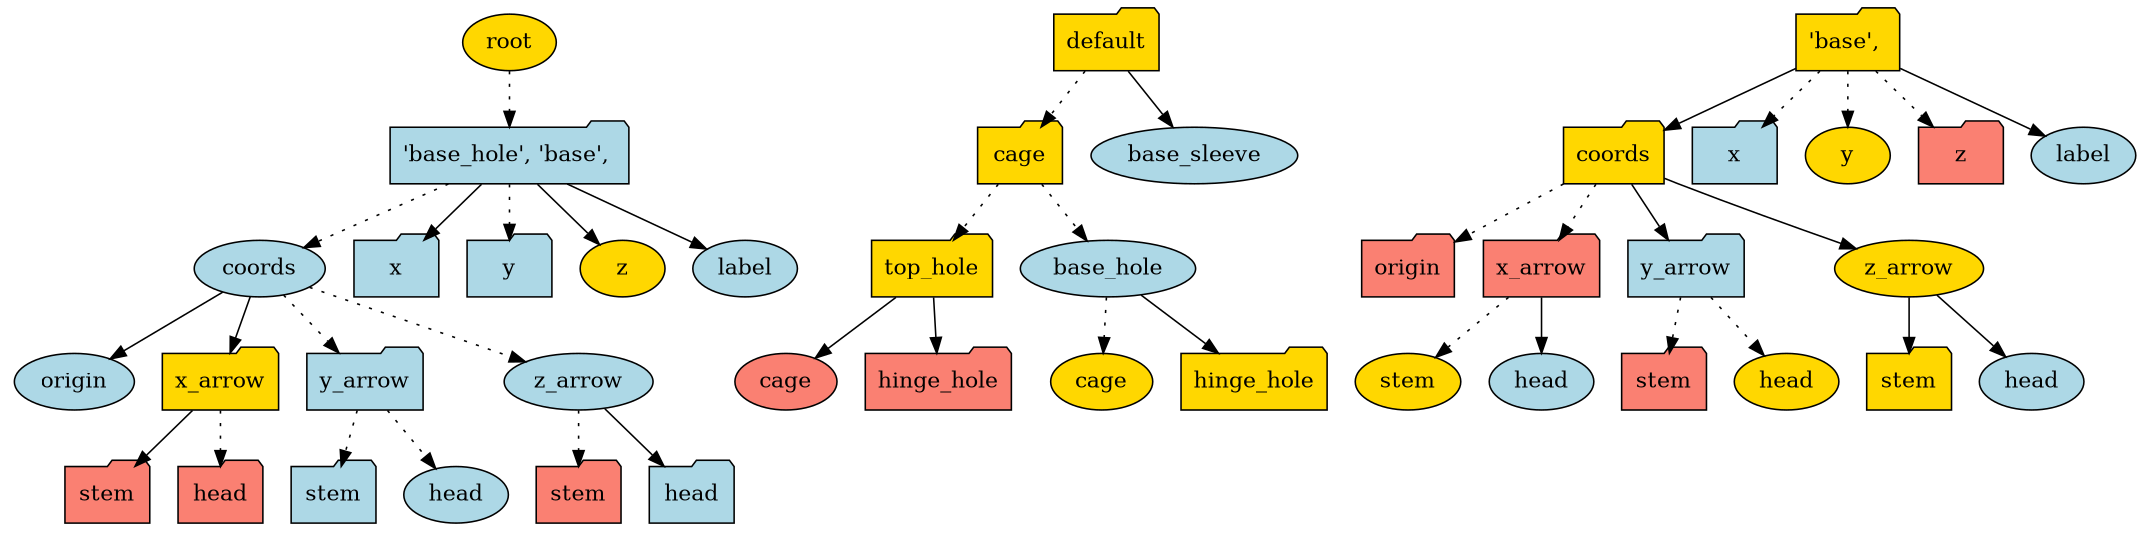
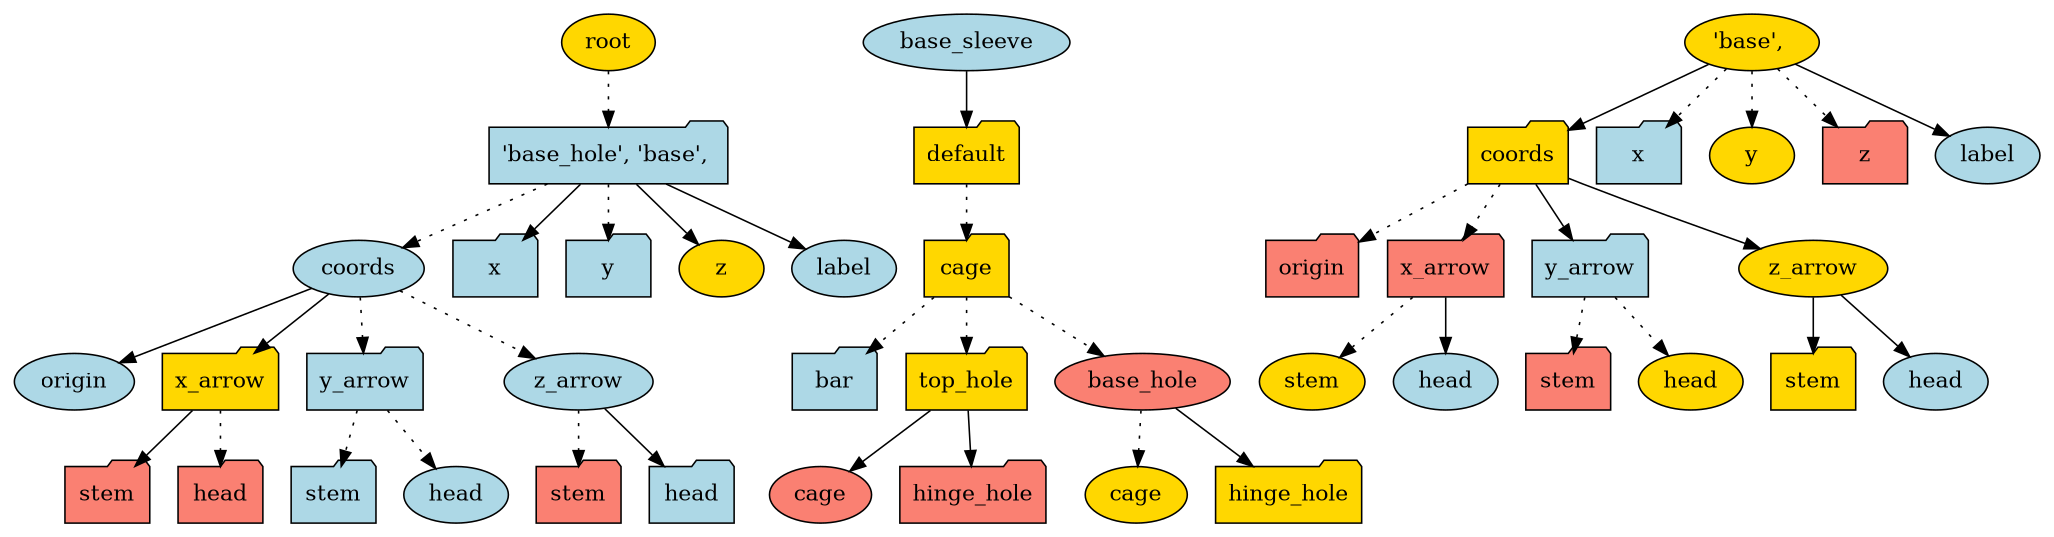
node "'base',": shape folder -> ellipse
edge "default" -> "base_sleeve": reversed
node "base_hole": fillcolor lightblue -> salmon
node "bar": added
